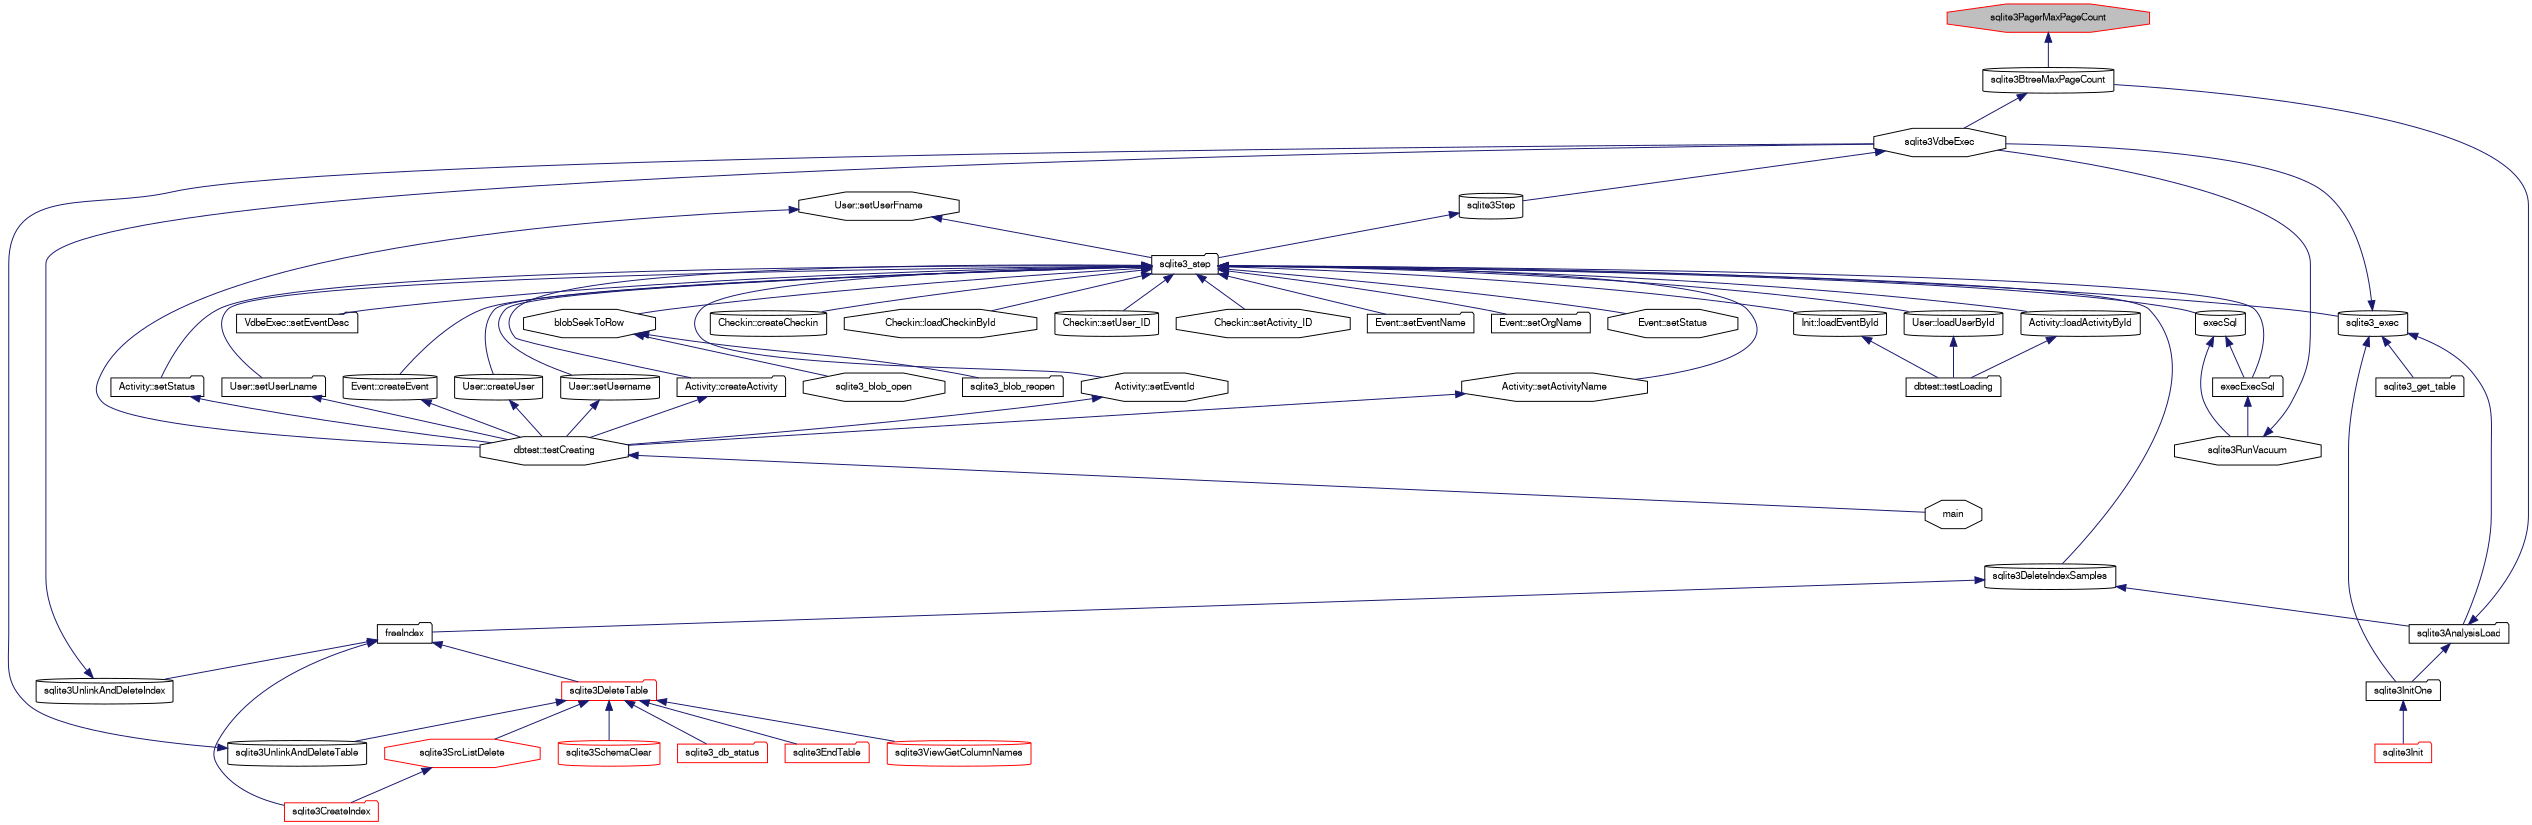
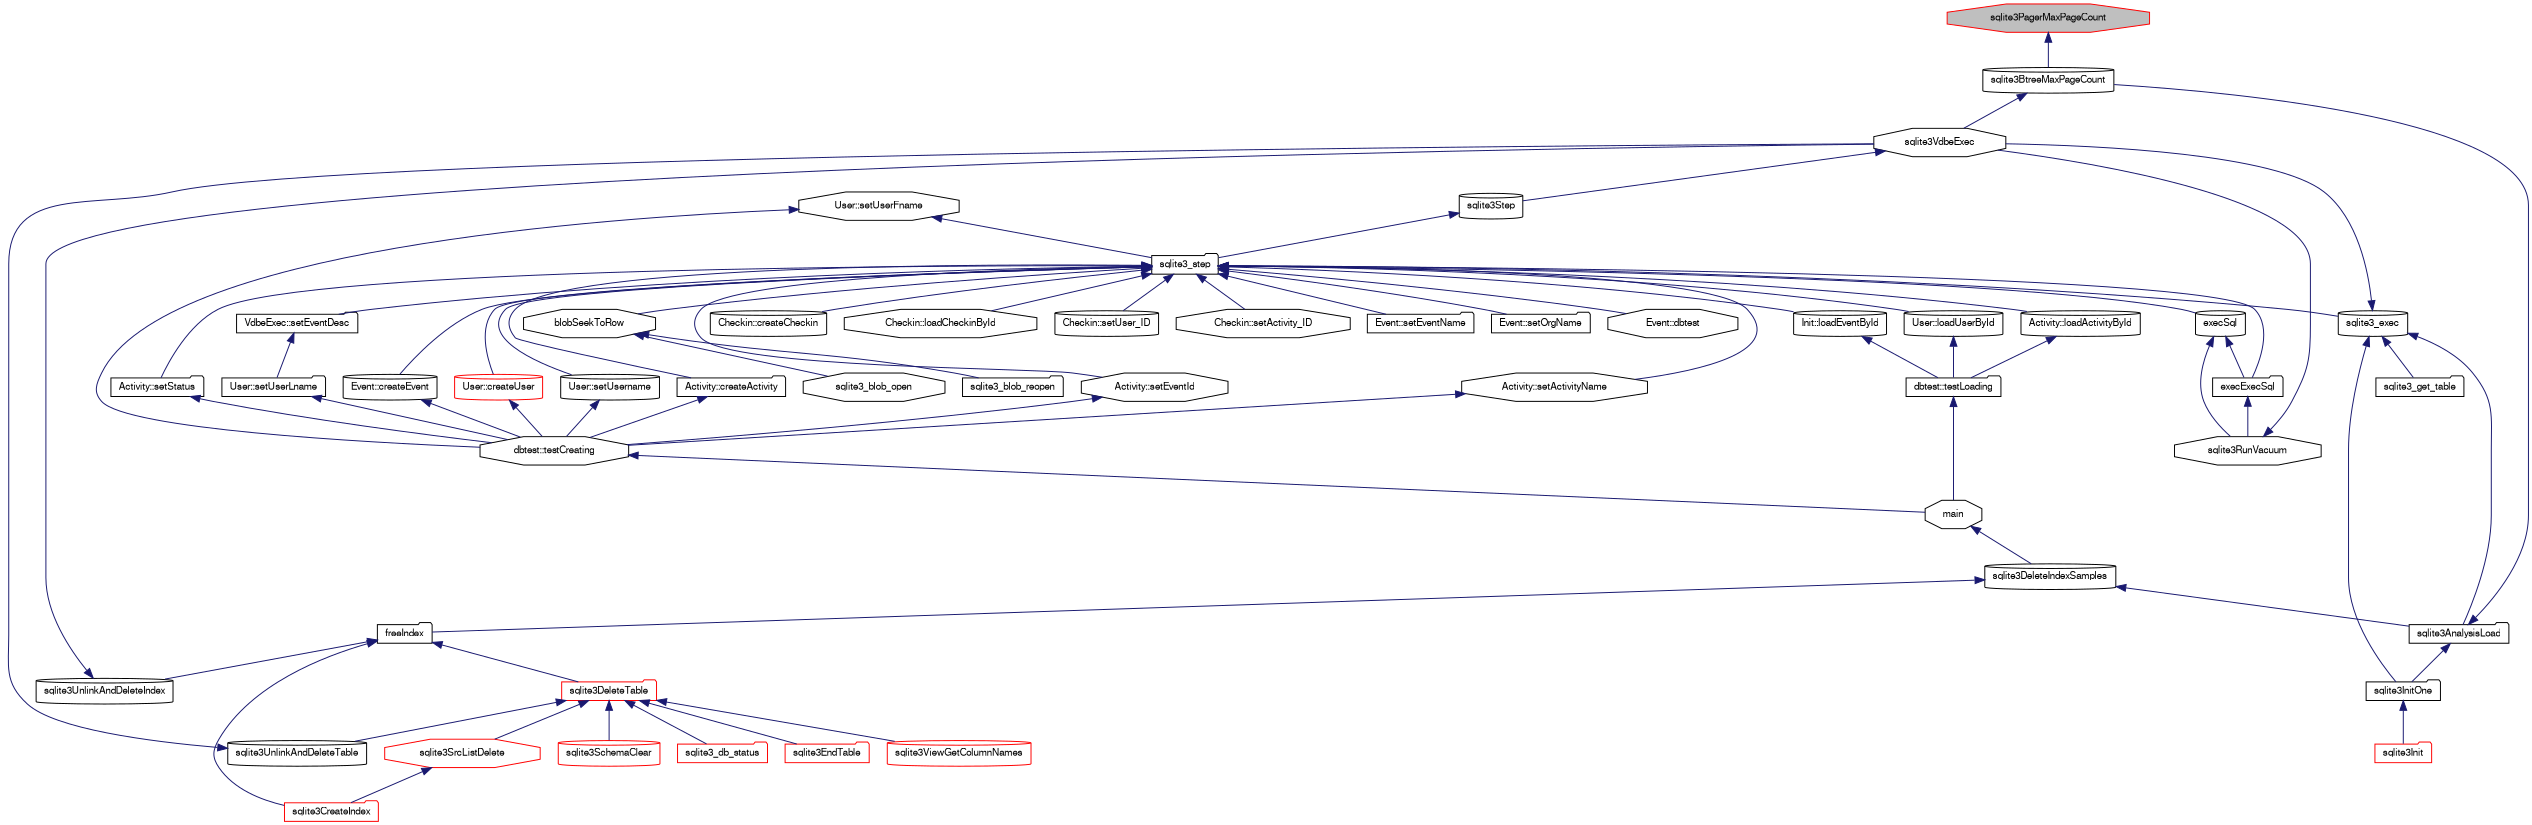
edge "User::setUserLname" -> "sqlite3_step": now "User::setUserLname" -> "VdbeExec::setEventDesc"
edge "sqlite3DeleteIndexSamples" -> "sqlite3_step": now "sqlite3DeleteIndexSamples" -> "main"
node "Event::setStatus": label "Event::setStatus" -> "Event::dbtest"
node "User::createUser": color black -> red
edge "main" -> "dbtest::testLoading": added
